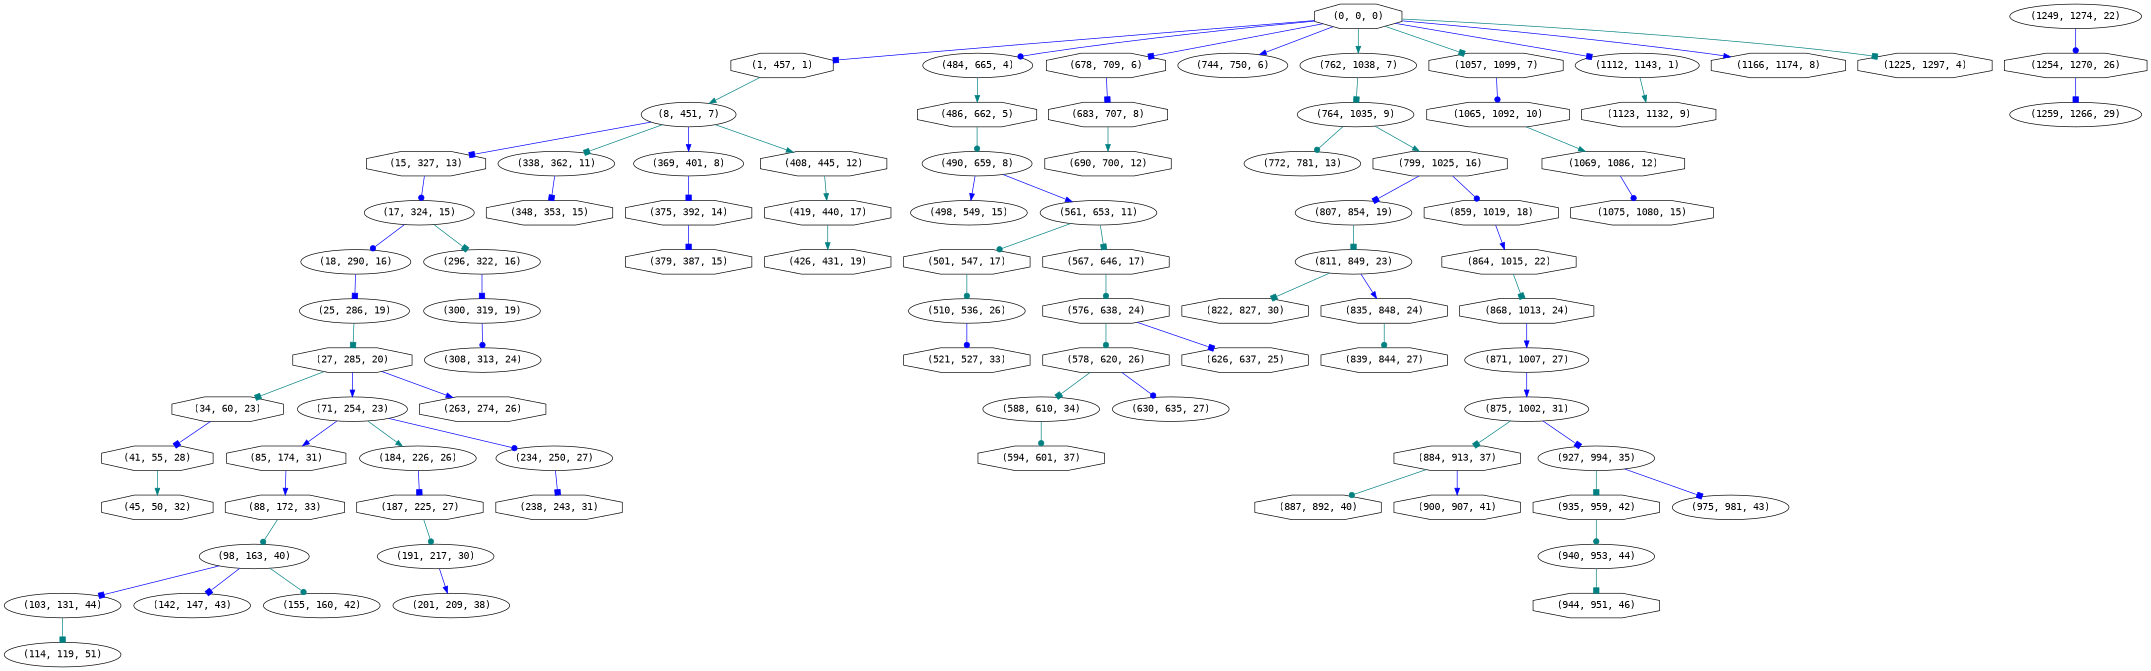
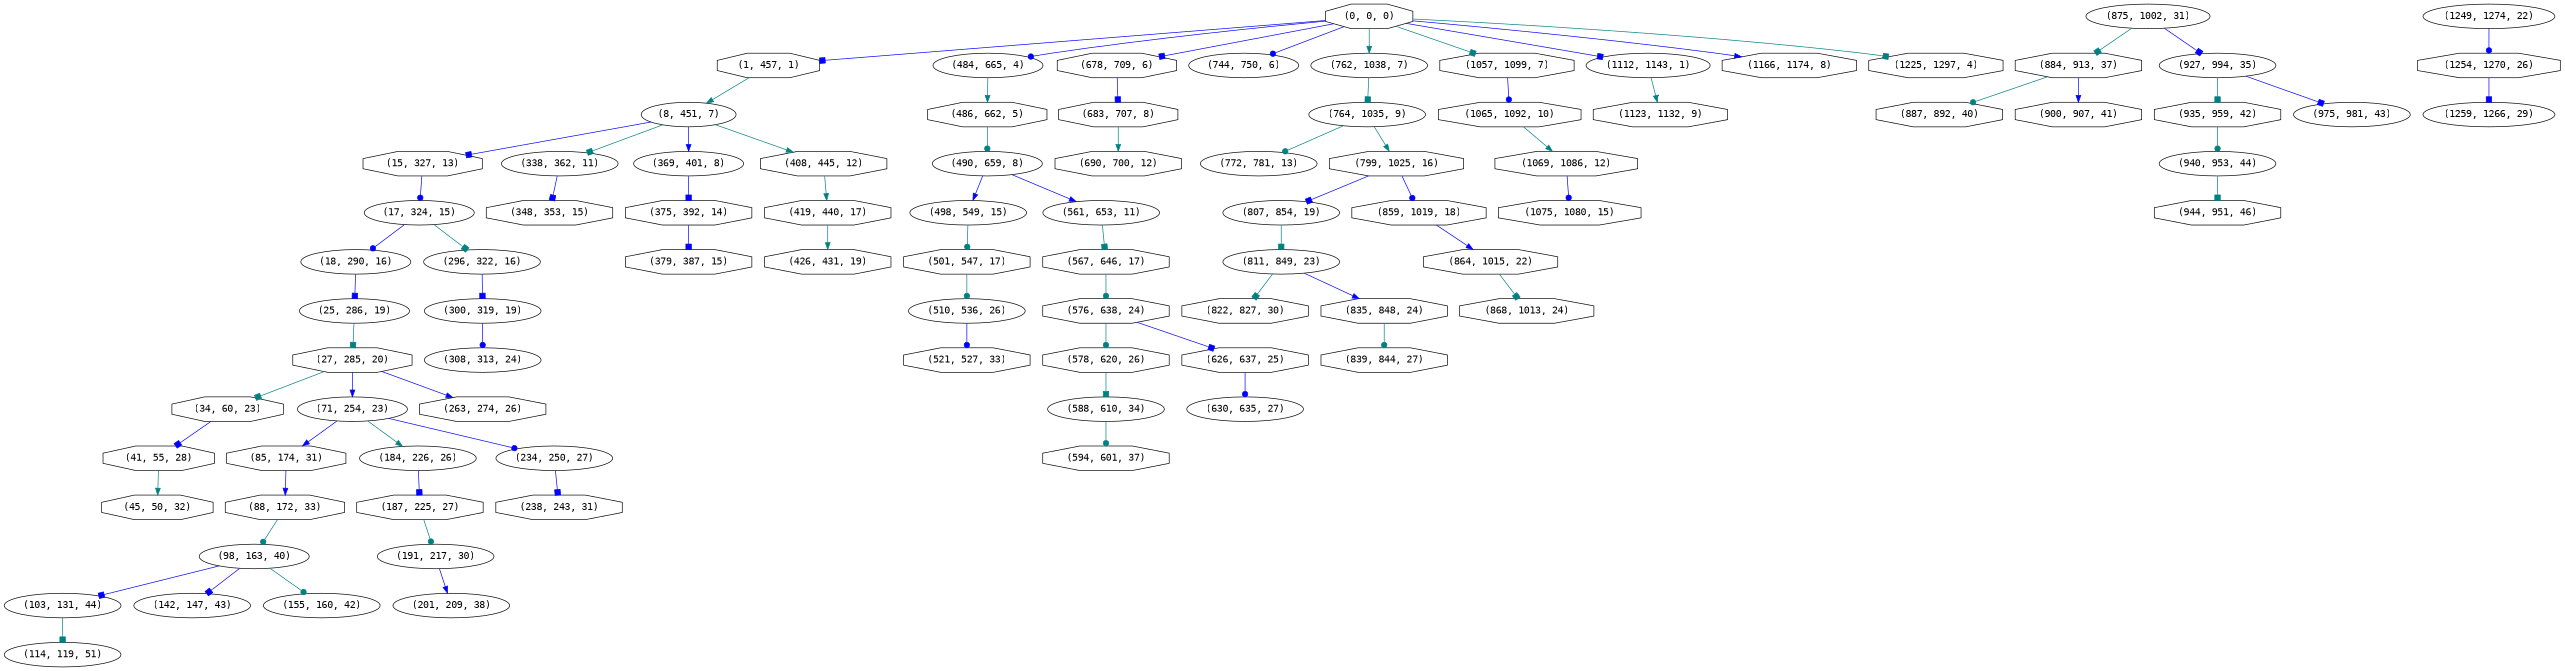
edge "(0, 0, 0)" -> "(744, 750, 6)": arrowhead normal -> dot
edge "(561, 653, 11)" -> "(501, 547, 17)": now "(498, 549, 15)" -> "(501, 547, 17)"
node "(871, 1007, 27)": removed
edge "(578, 620, 26)" -> "(630, 635, 27)": now "(626, 637, 25)" -> "(630, 635, 27)"
